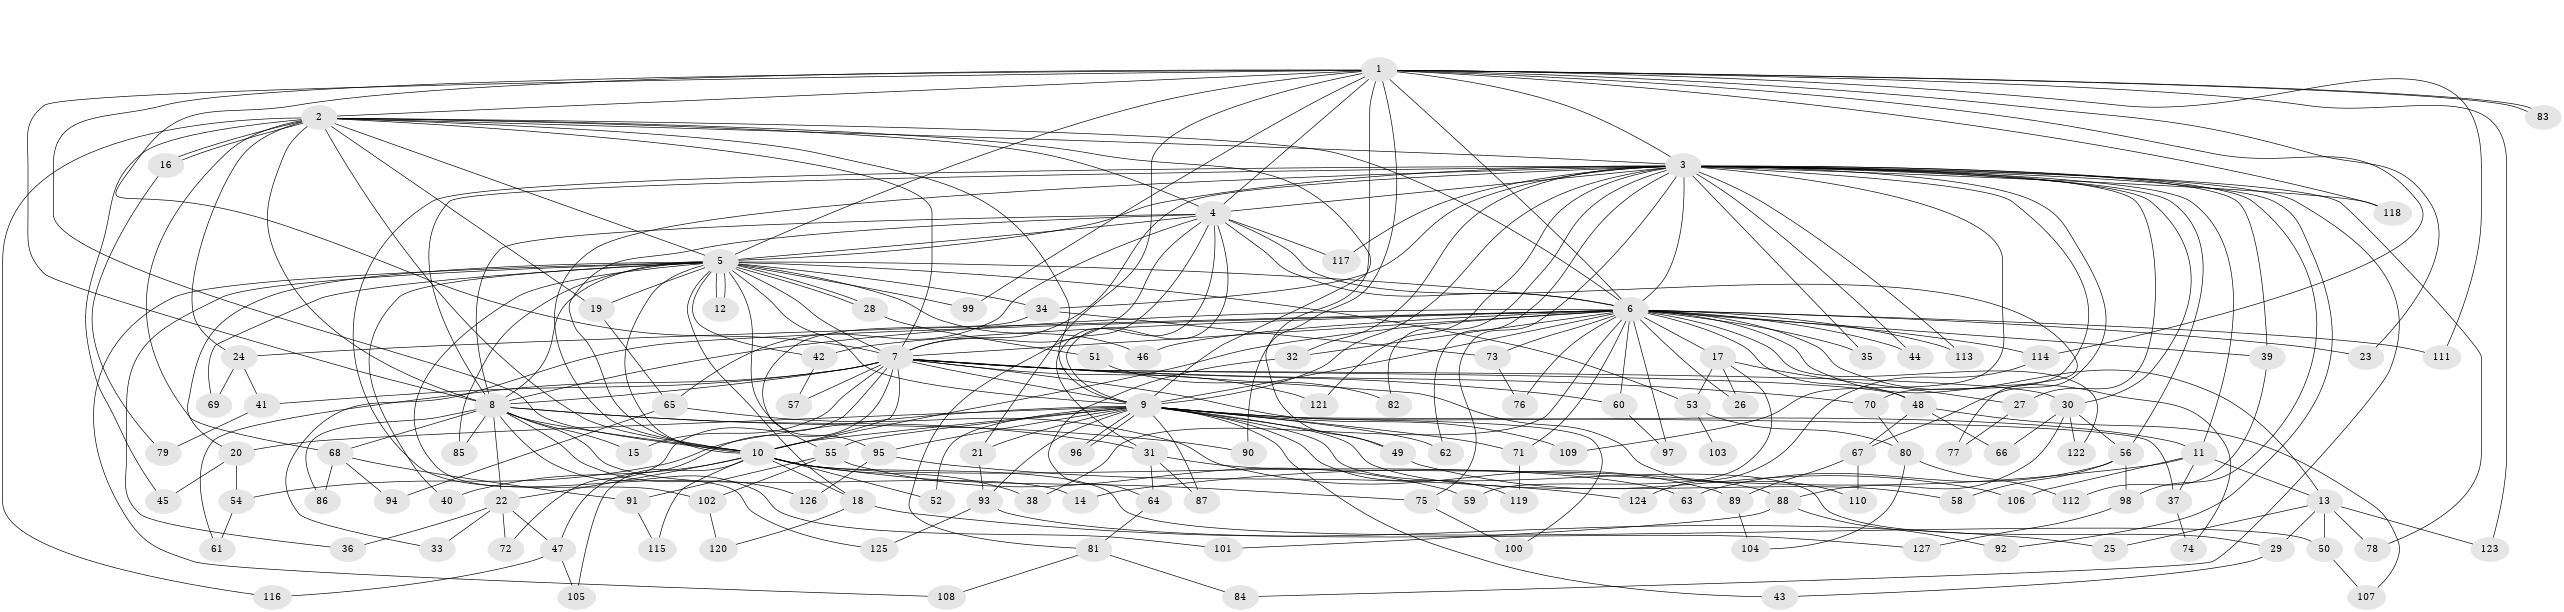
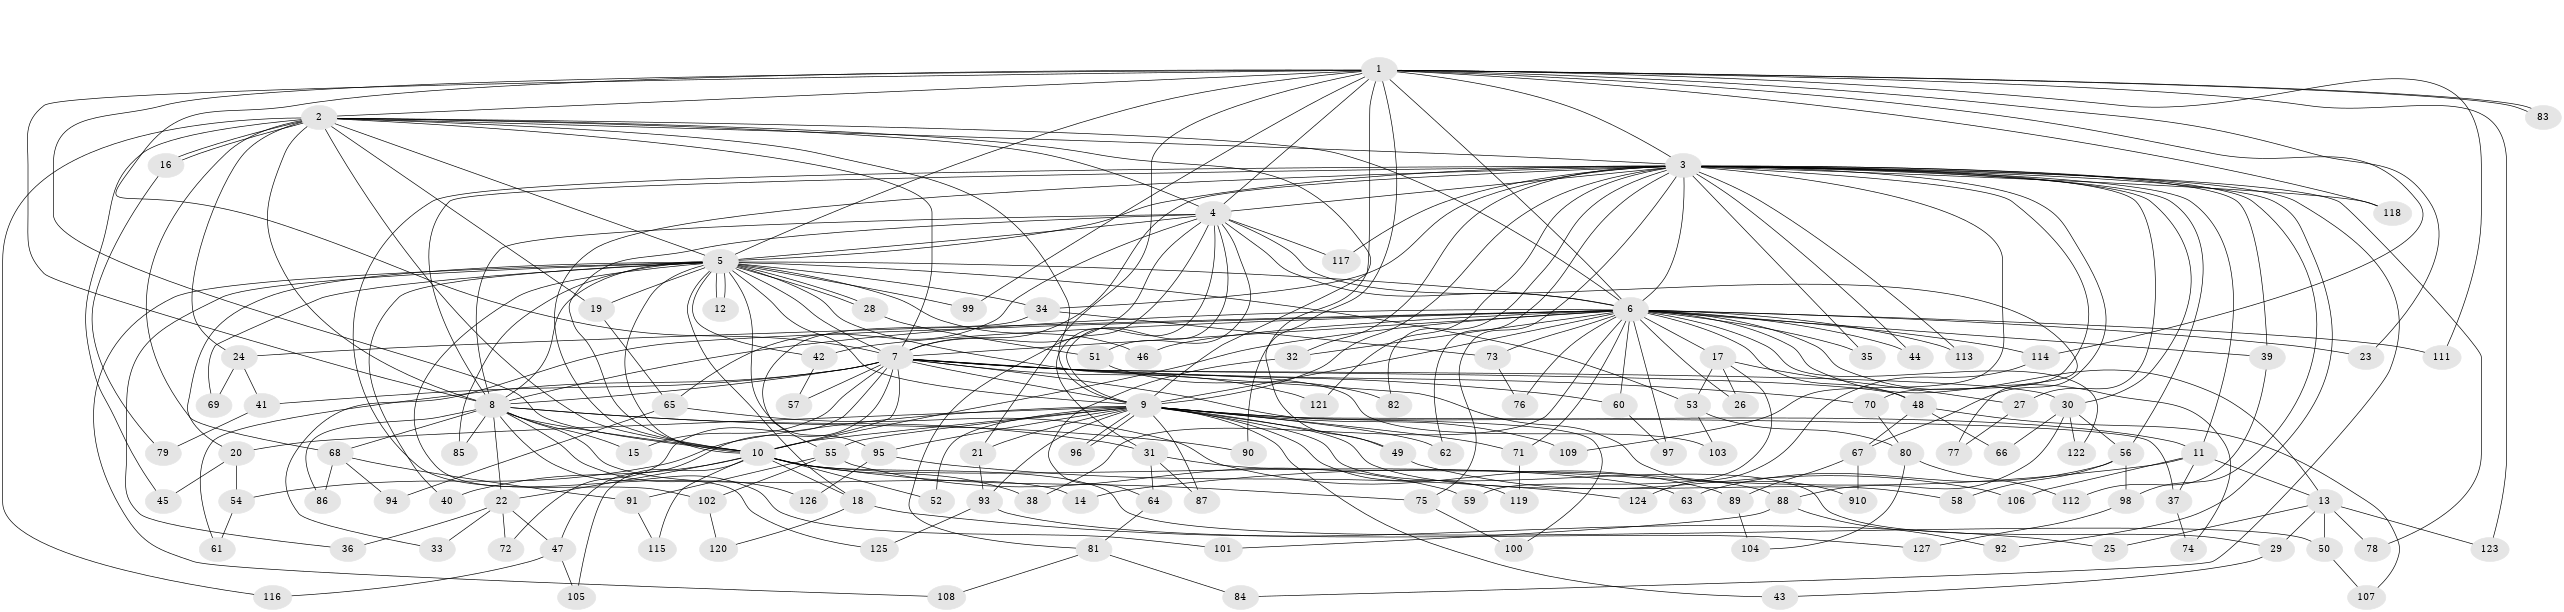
edge "4" -- "51": added
edge "5" -- "103": added
node "110": label "110" -> "910"
